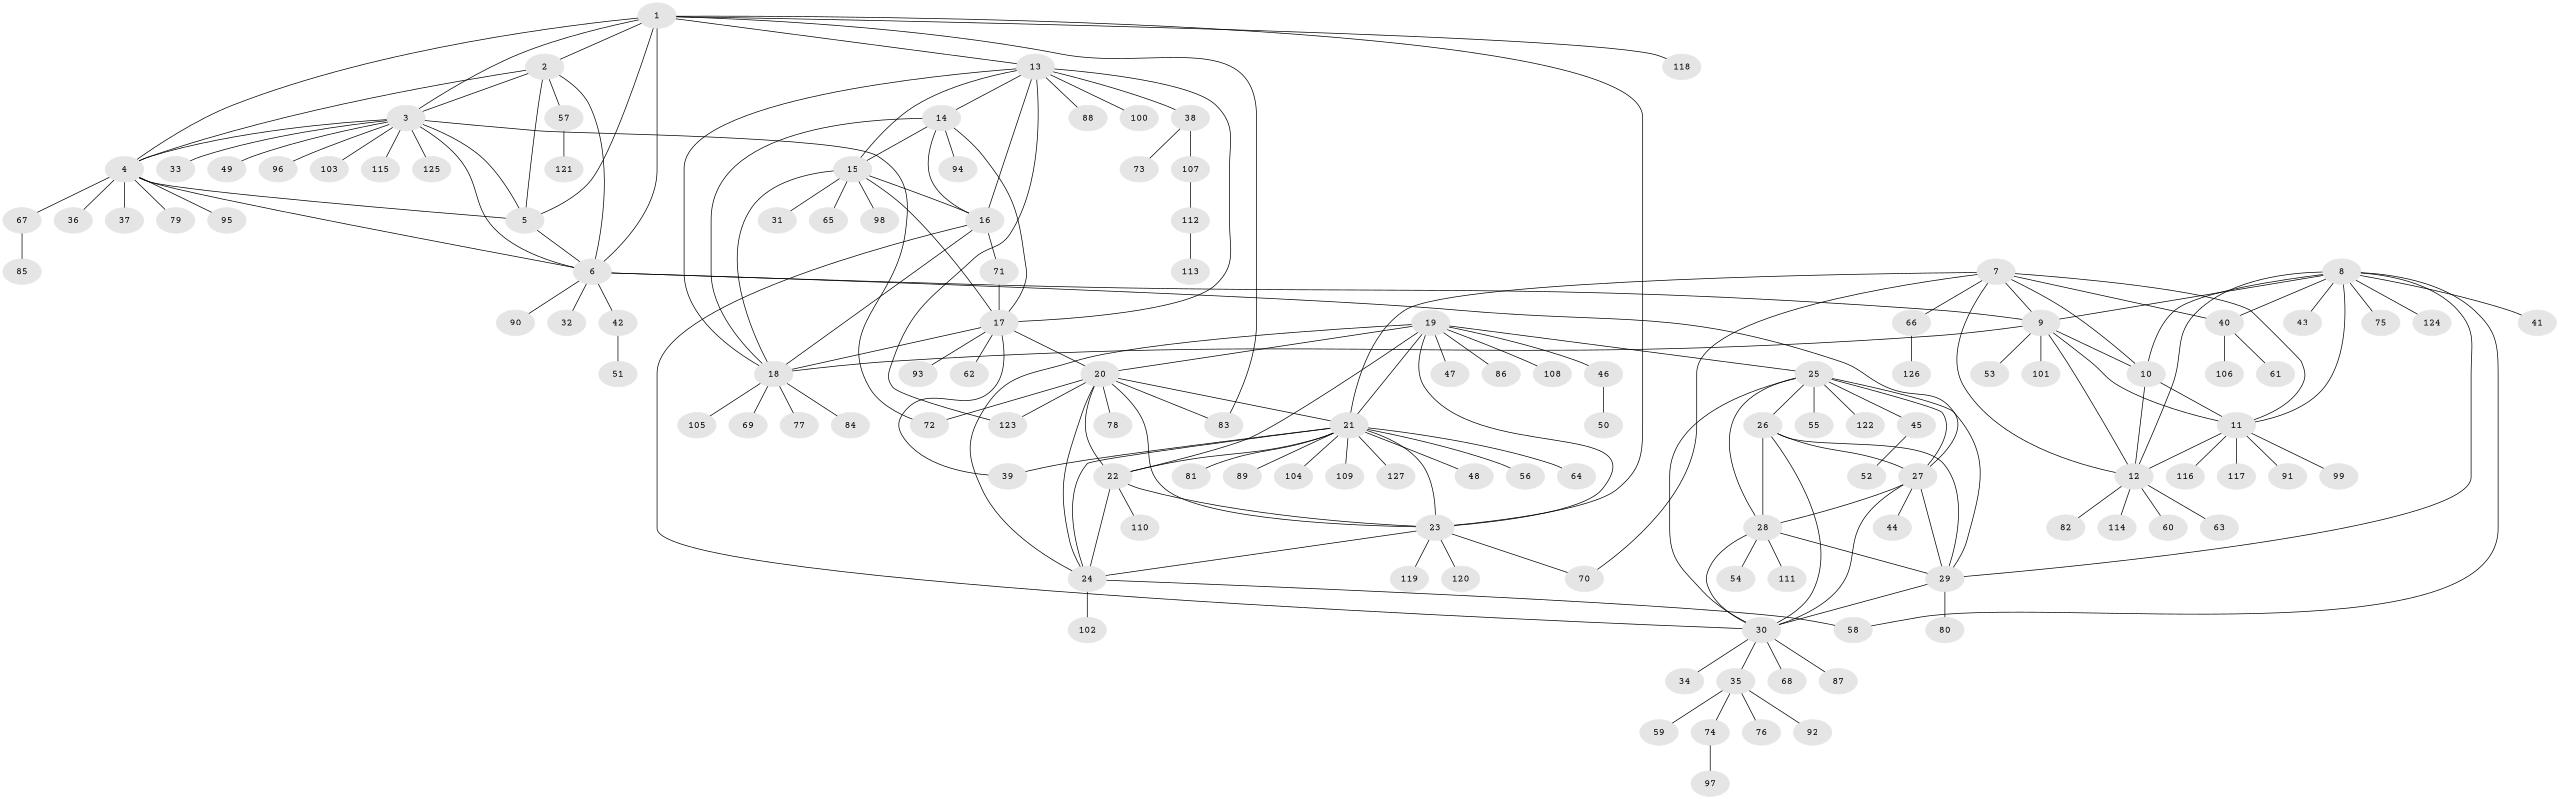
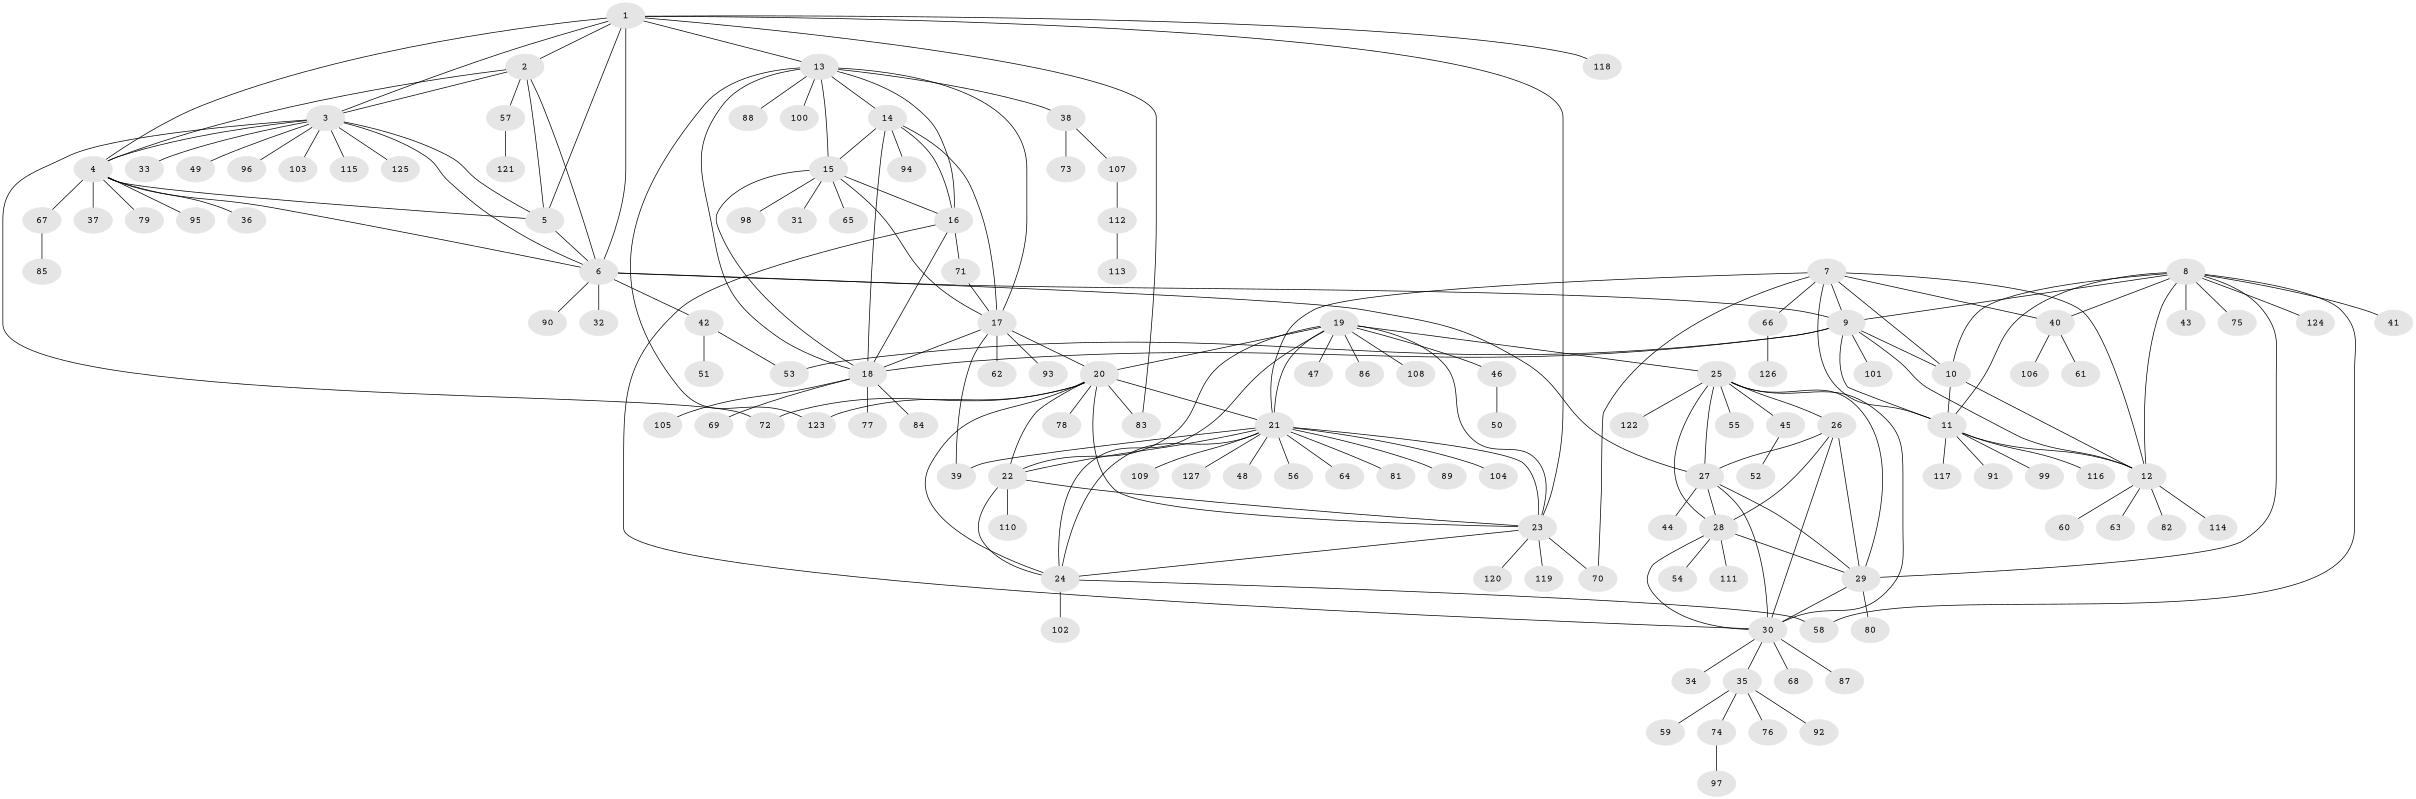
edge "42" -- "53": added
